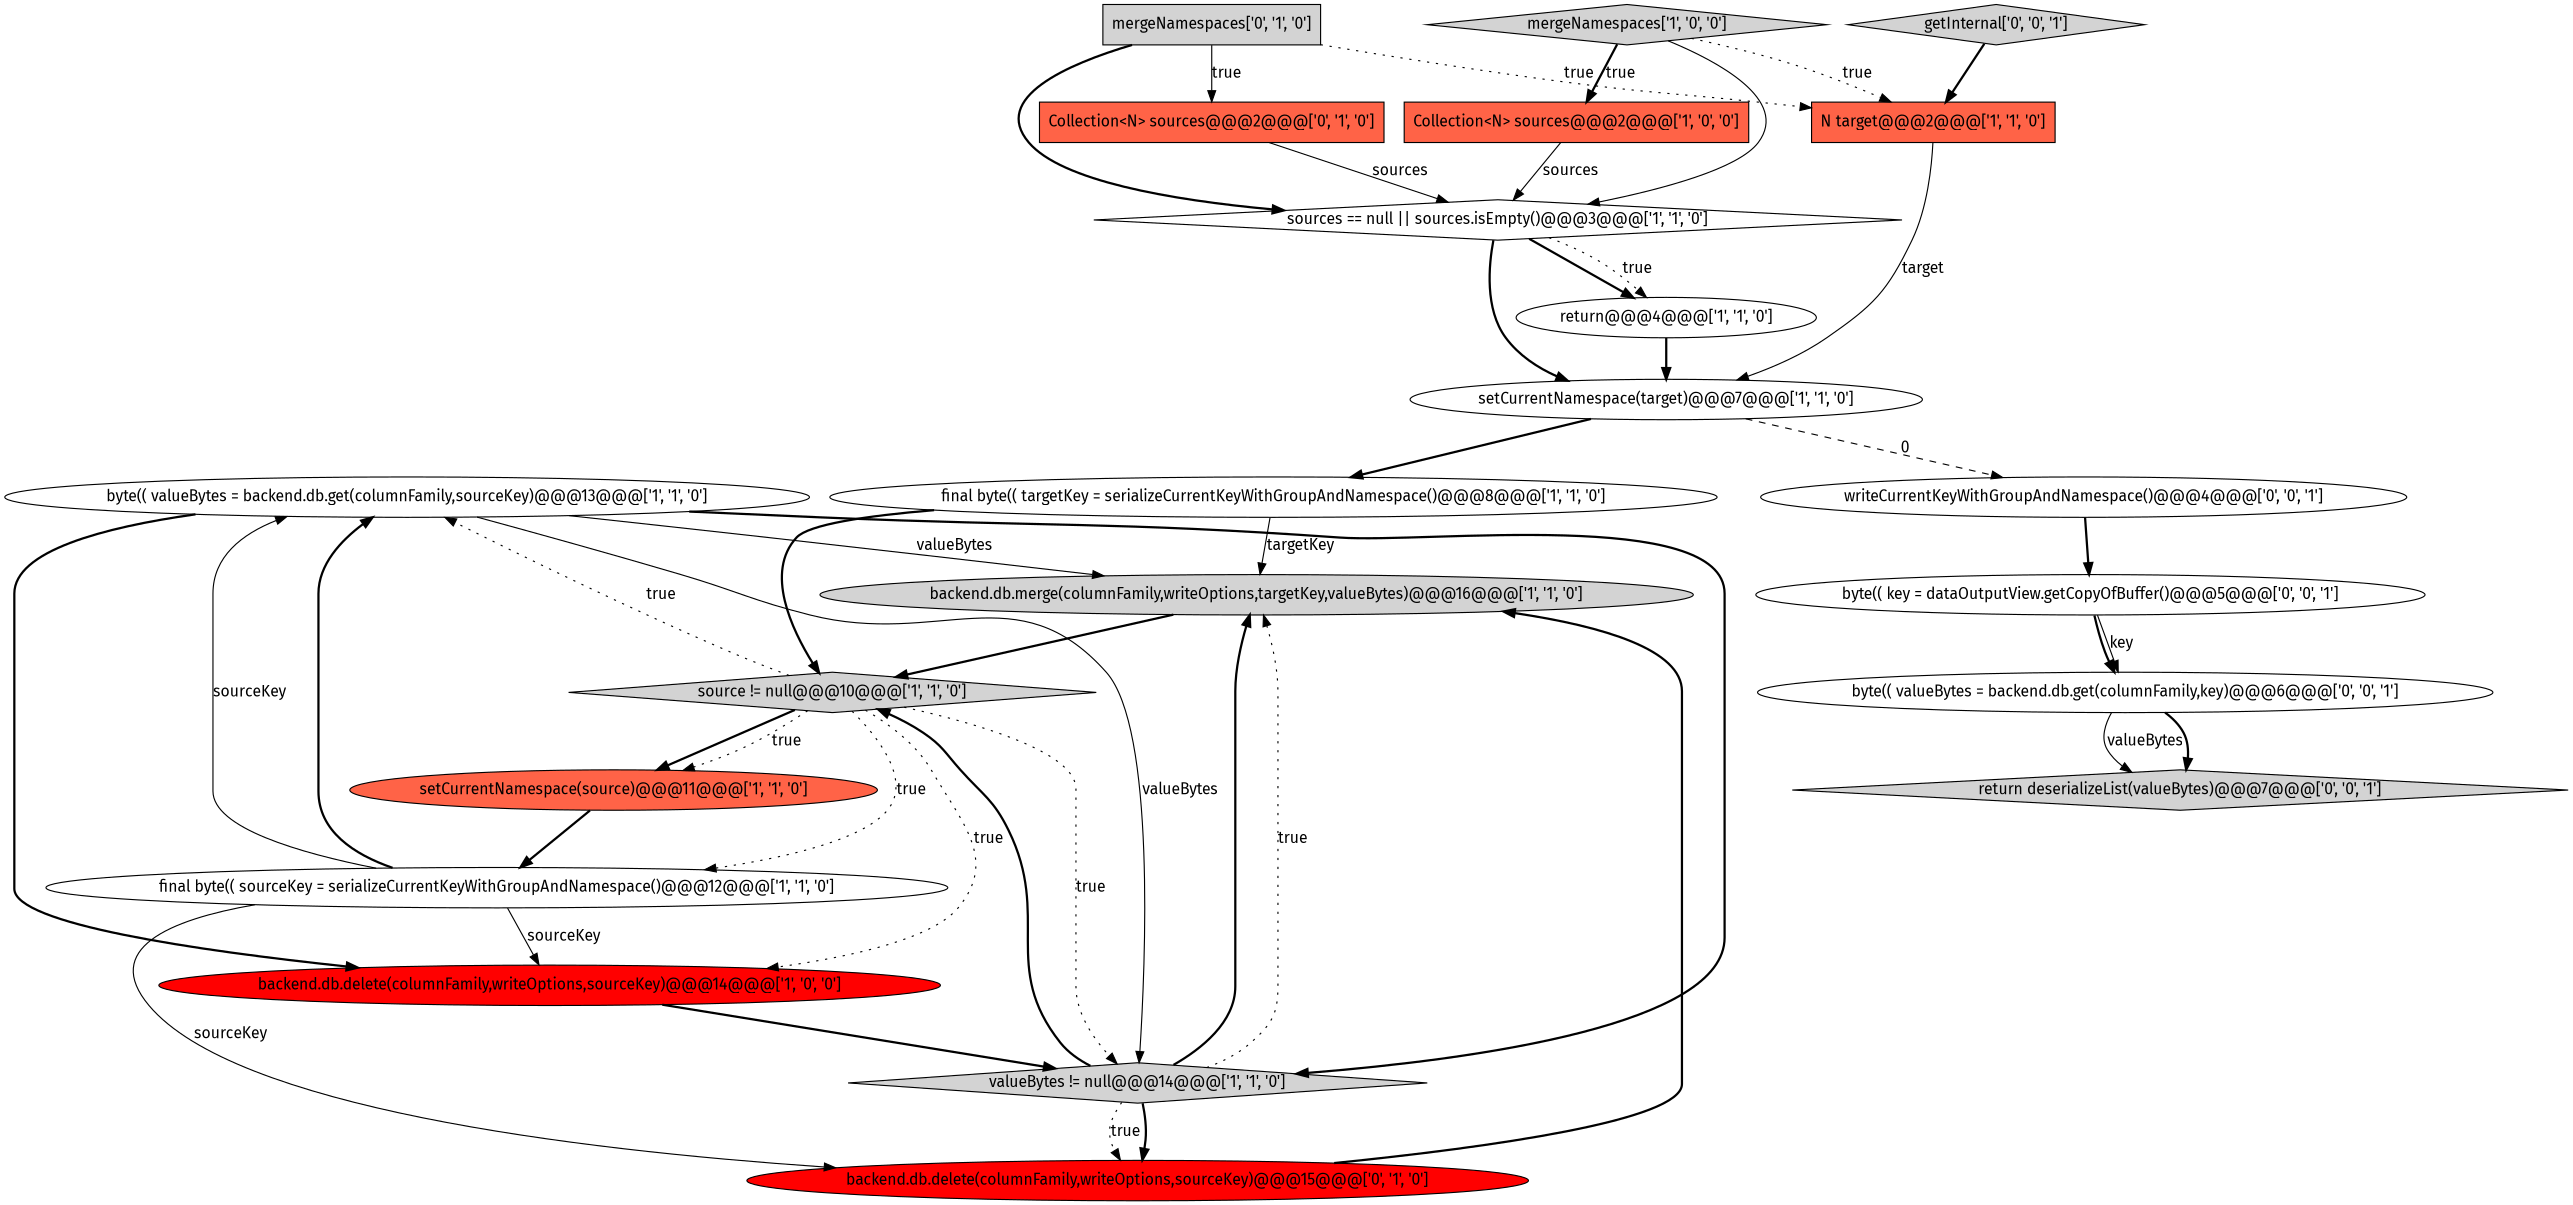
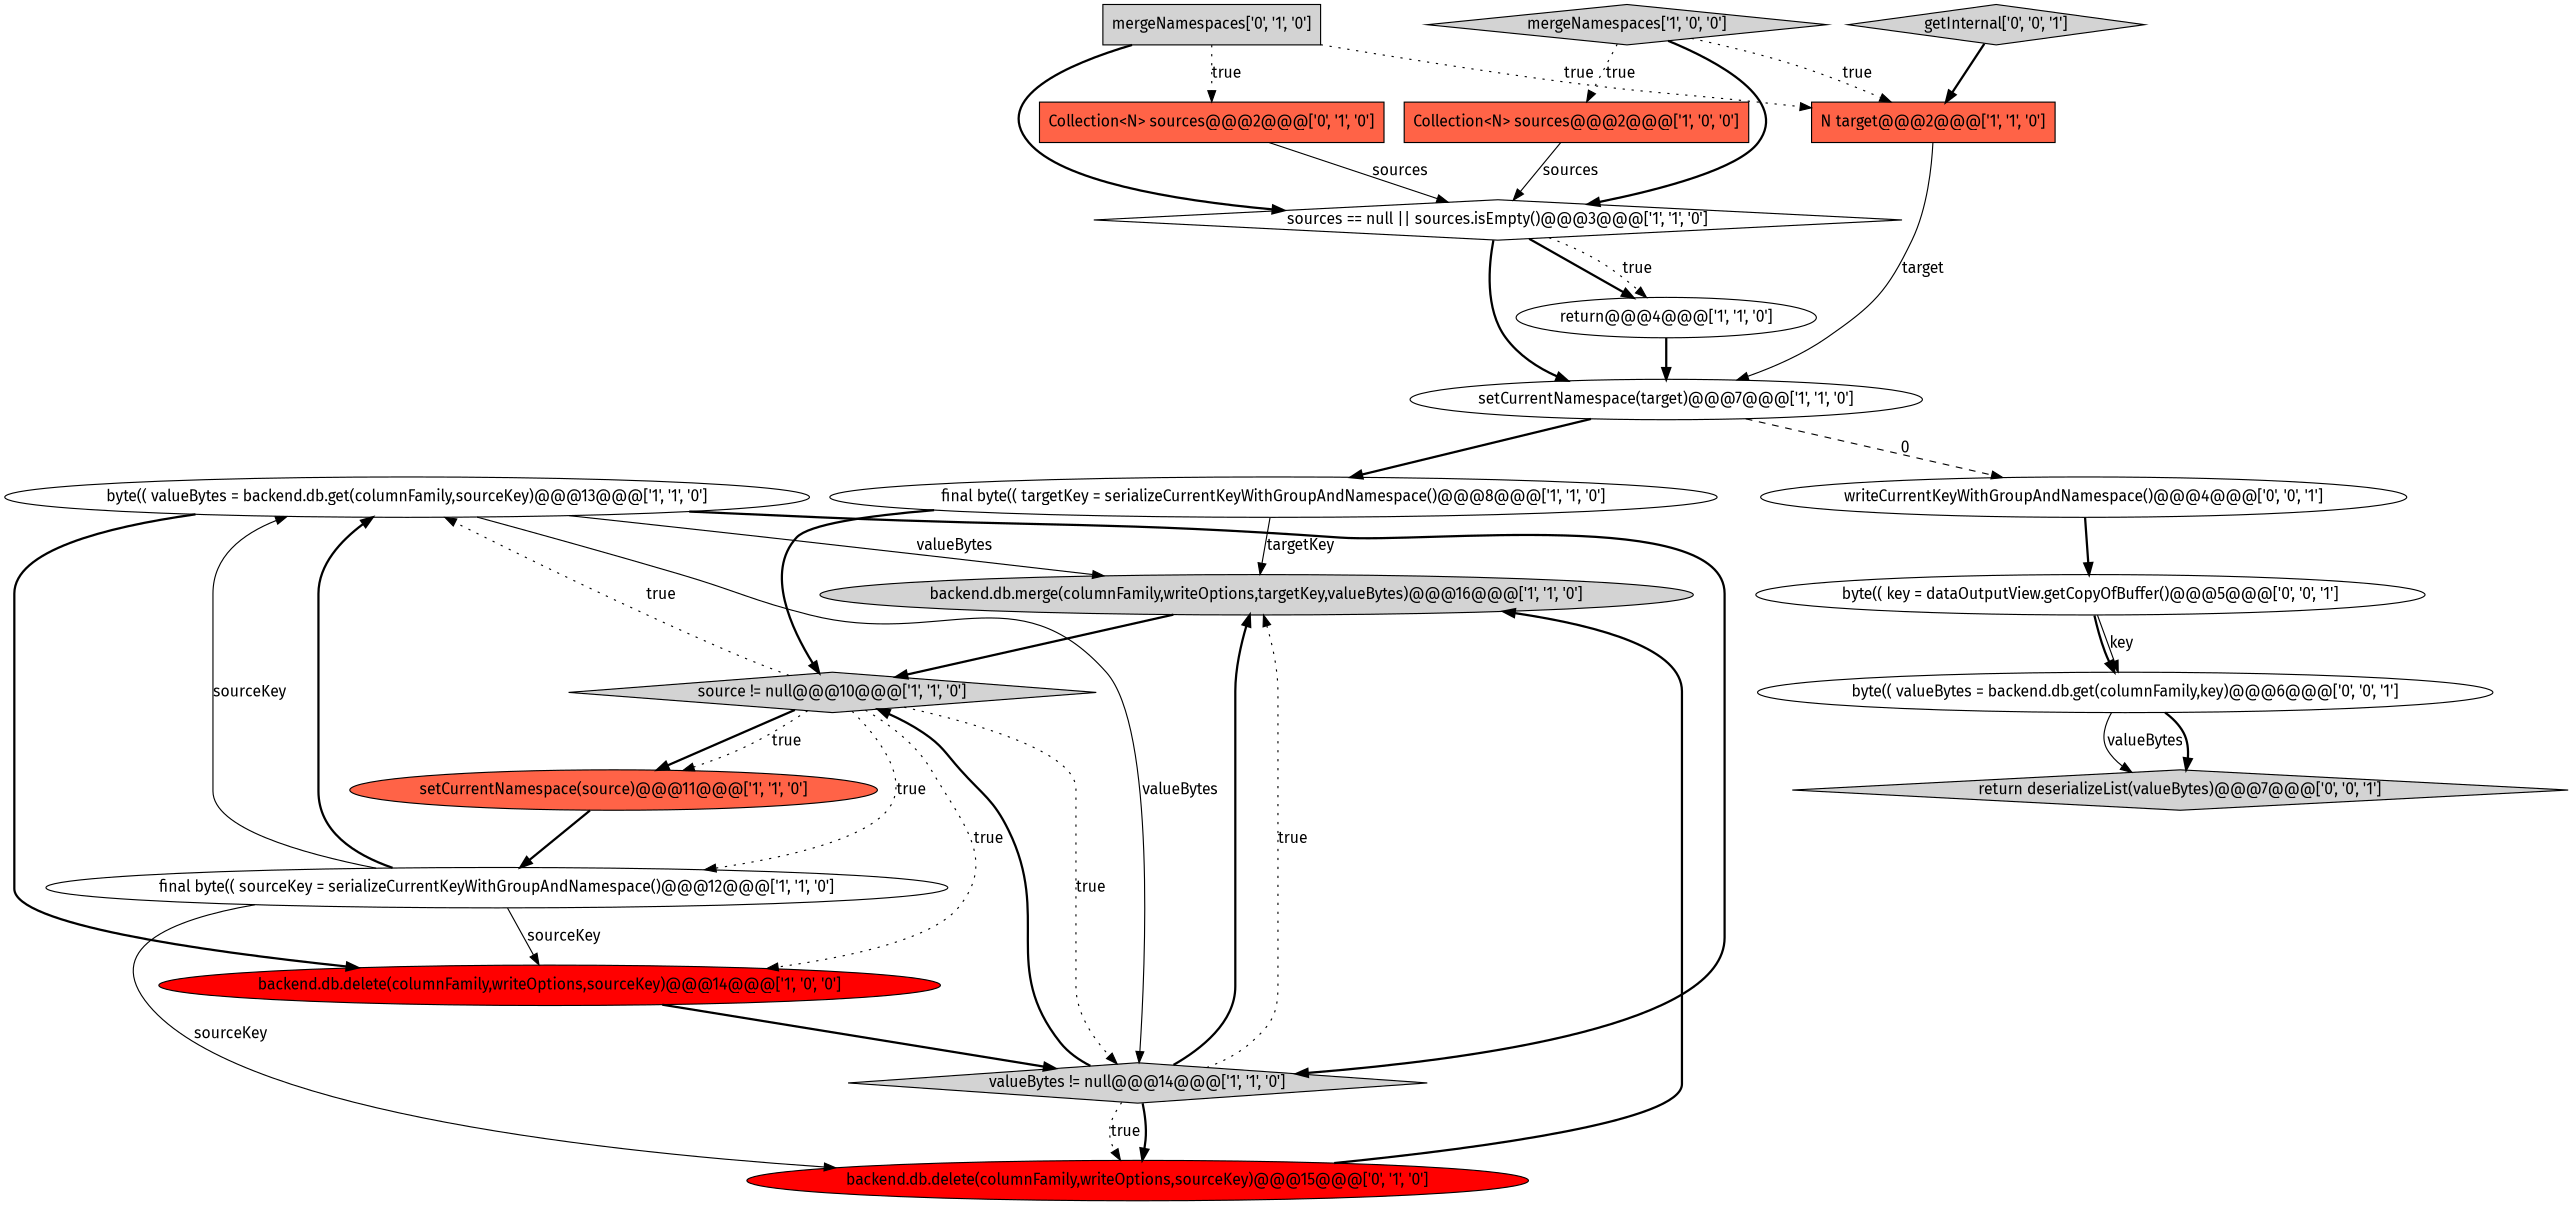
edge "mergeNamespaces['0', '1', '0']" -> "Collection<N> sources@@@2@@@['0', '1', '0']": style solid -> dotted
edge "mergeNamespaces['1', '0', '0']" -> "Collection<N> sources@@@2@@@['1', '0', '0']": style bold -> dotted
edge "mergeNamespaces['1', '0', '0']" -> "sources == null || sources.isEmpty()@@@3@@@['1', '1', '0']": style solid -> bold
